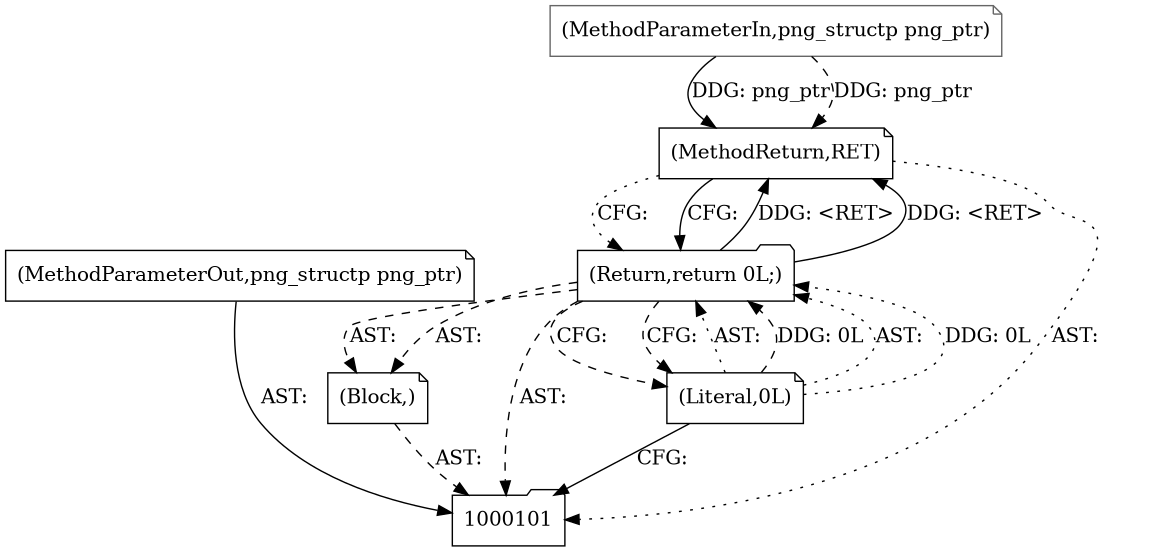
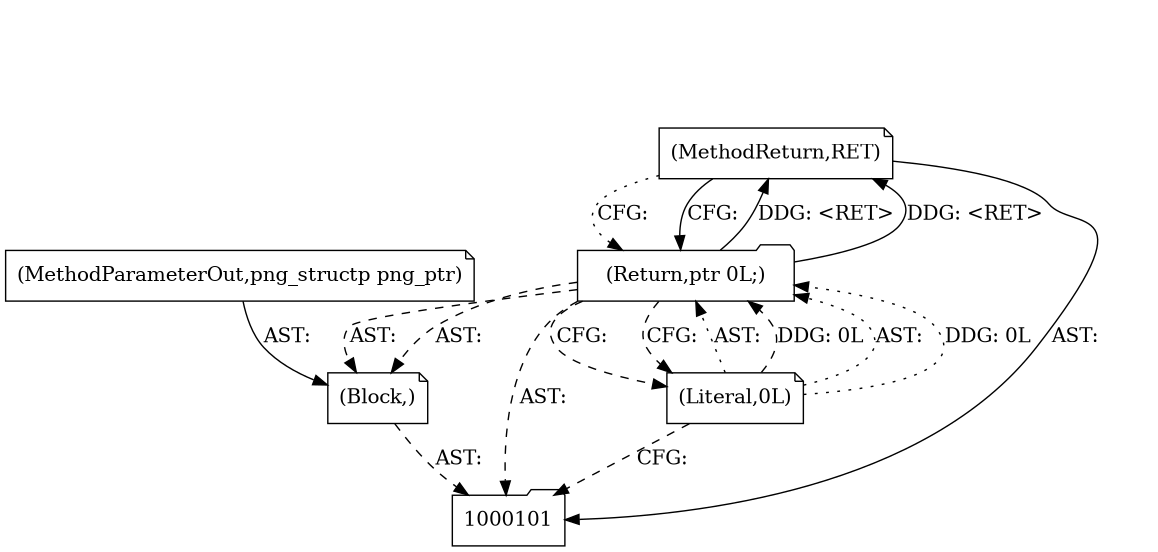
node "(MethodParameterIn,png_structp png_ptr)": removed
node "(Return,return 0L;)": label "(Return,return 0L;)" -> "(Return,ptr 0L;)"
edge "(MethodReturn,RET)" -> "1000101": style dotted -> solid
edge "(MethodParameterOut,png_structp png_ptr)" -> "1000101": now "(MethodParameterOut,png_structp png_ptr)" -> "(Block,)"
edge "(Literal,0L)" -> "1000101": style solid -> dashed
